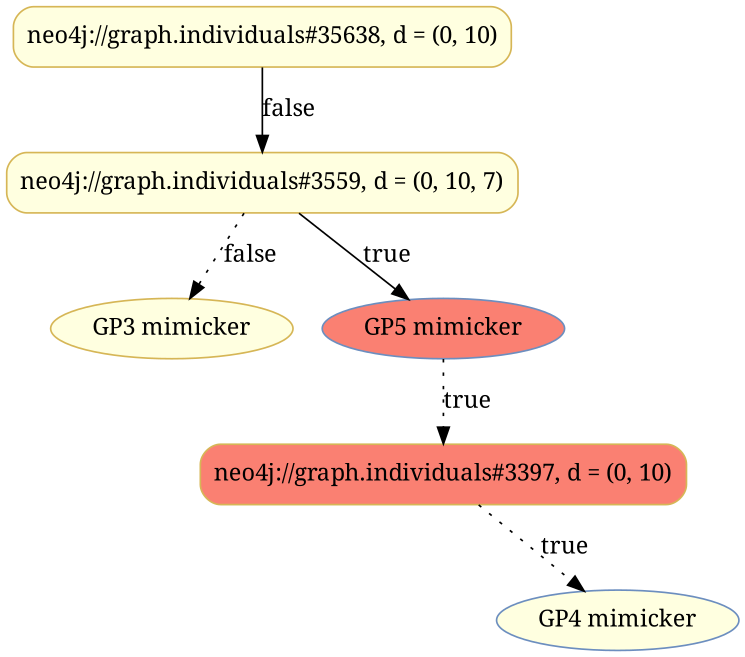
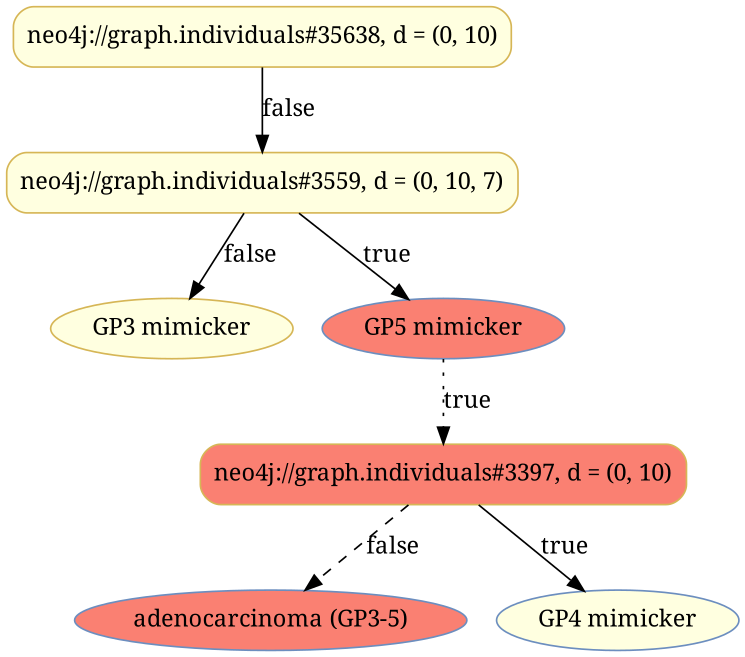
edge "neo4j://graph.individuals#3559, d = (0, 10, 7)" -> "GP3 mimicker": style dotted -> solid
edge "neo4j://graph.individuals#3397, d = (0, 10)" -> "GP4 mimicker": style dotted -> solid
node "adenocarcinoma (GP3-5)": added
